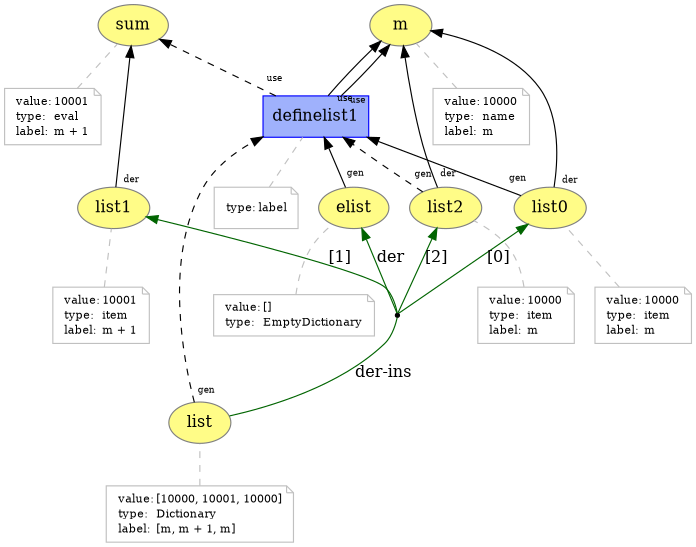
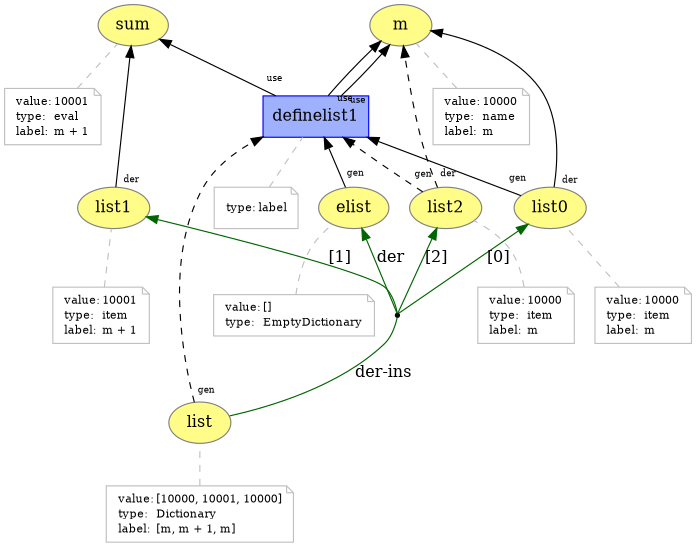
edge "definelist1" -> "sum": style dashed -> solid
edge "list2" -> "m": style solid -> dashed
